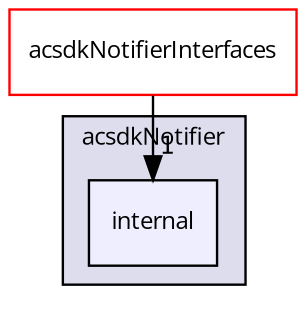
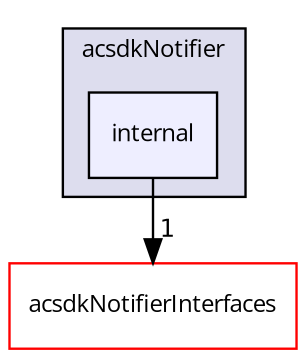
edge "acsdkNotifierInterfaces" -> "internal": reversed
